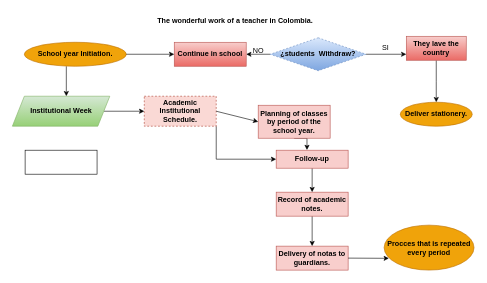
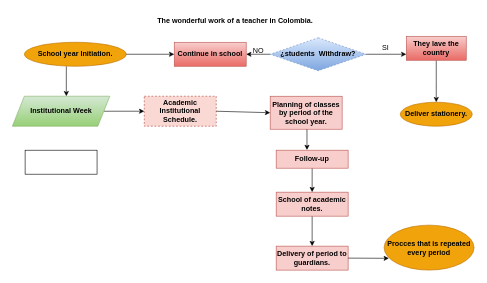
node "Planning of classes by period of the school year.": moved (294, 122) -> (306, 113)
edge "Academic Institutional Schedule." -> "Follow-up": removed
node "Record of academic notes.": label "Record of academic notes." -> "School of academic notes."
node "Delivery of notas to guardians.": label "Delivery of notas to guardians." -> "Delivery of period to guardians."
